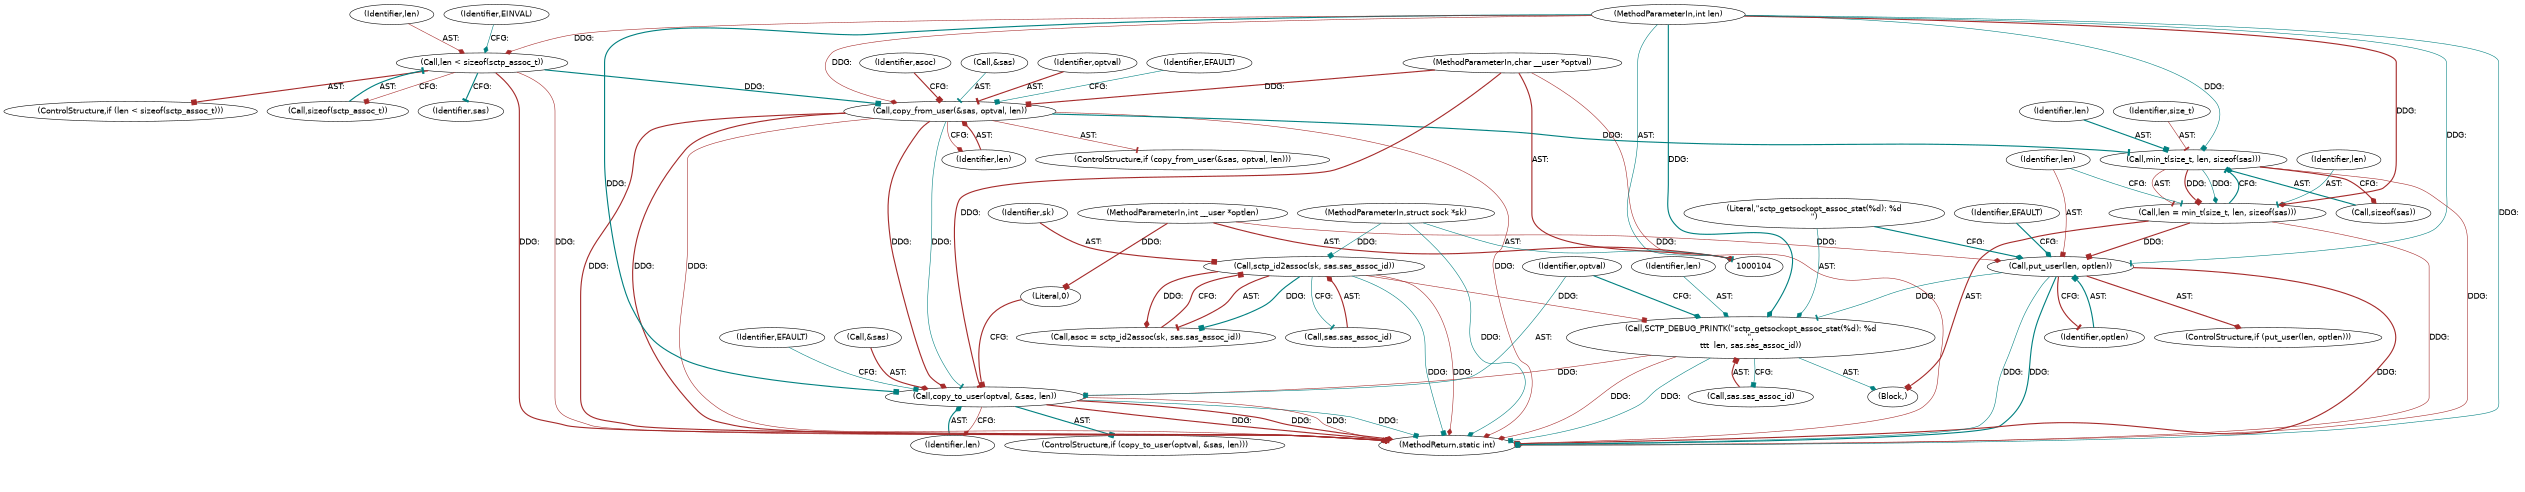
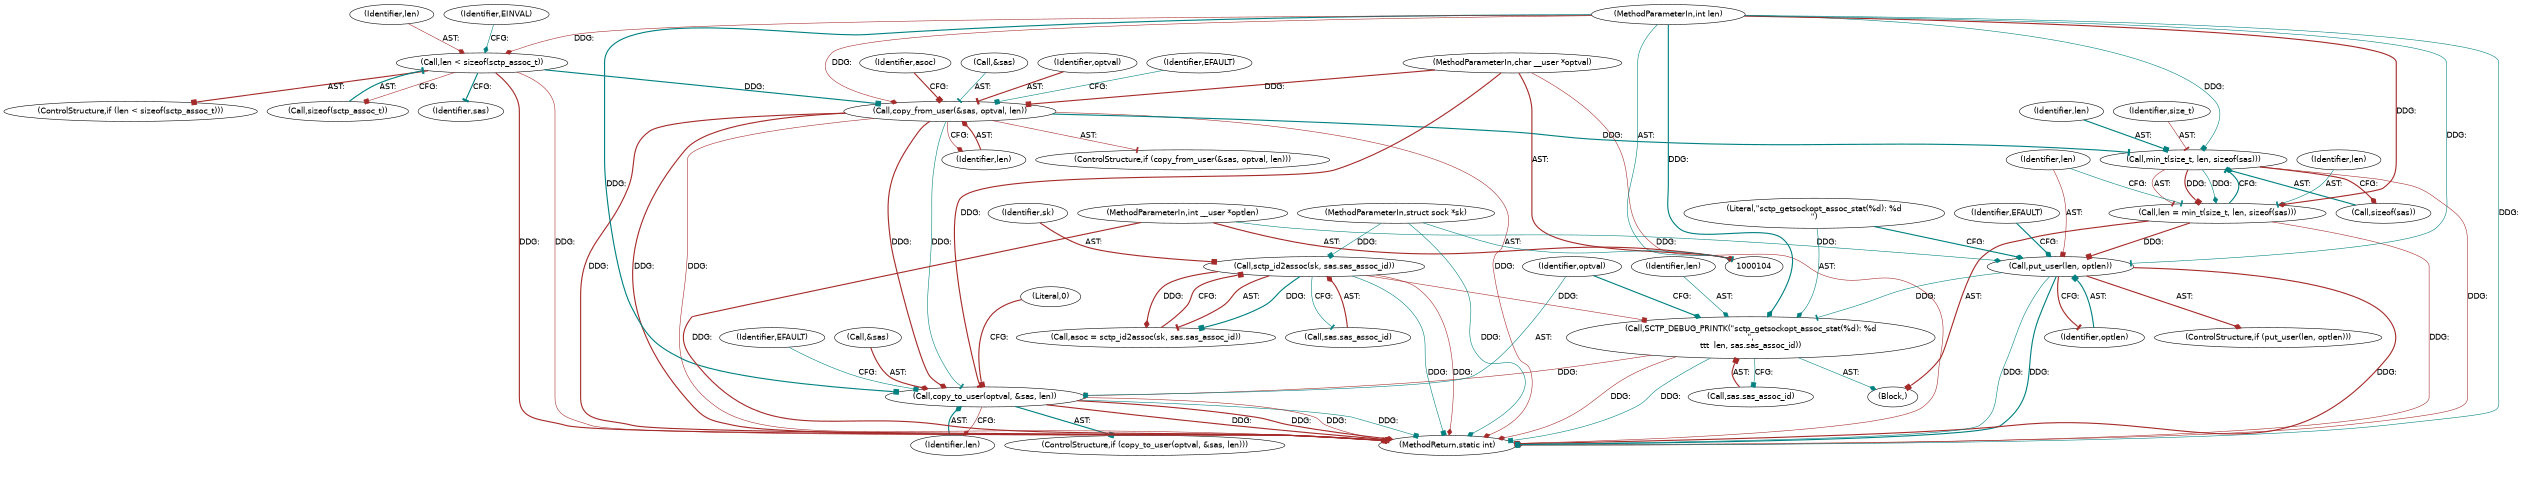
edge "(MethodParameterIn,int __user *optlen)" -> "(Call,put_user(len, optlen))": color brown -> teal
edge "(MethodParameterIn,int __user *optlen)" -> "(Literal,0)": now "(MethodParameterIn,int __user *optlen)" -> "(MethodReturn,static int)"
